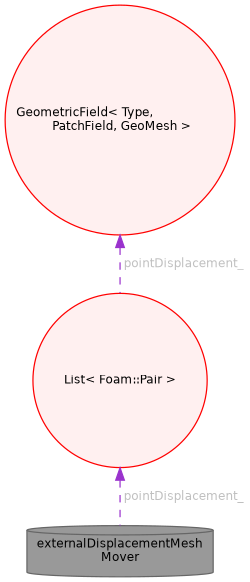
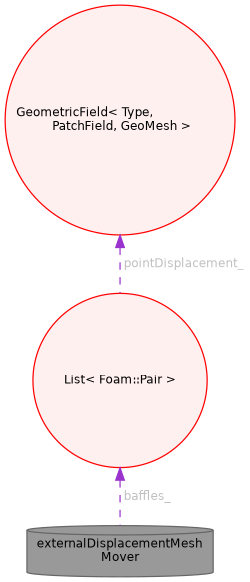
edge "externalDisplacementMesh Mover" -> "List< Foam::Pair >": label " pointDisplacement_" -> " baffles_"
